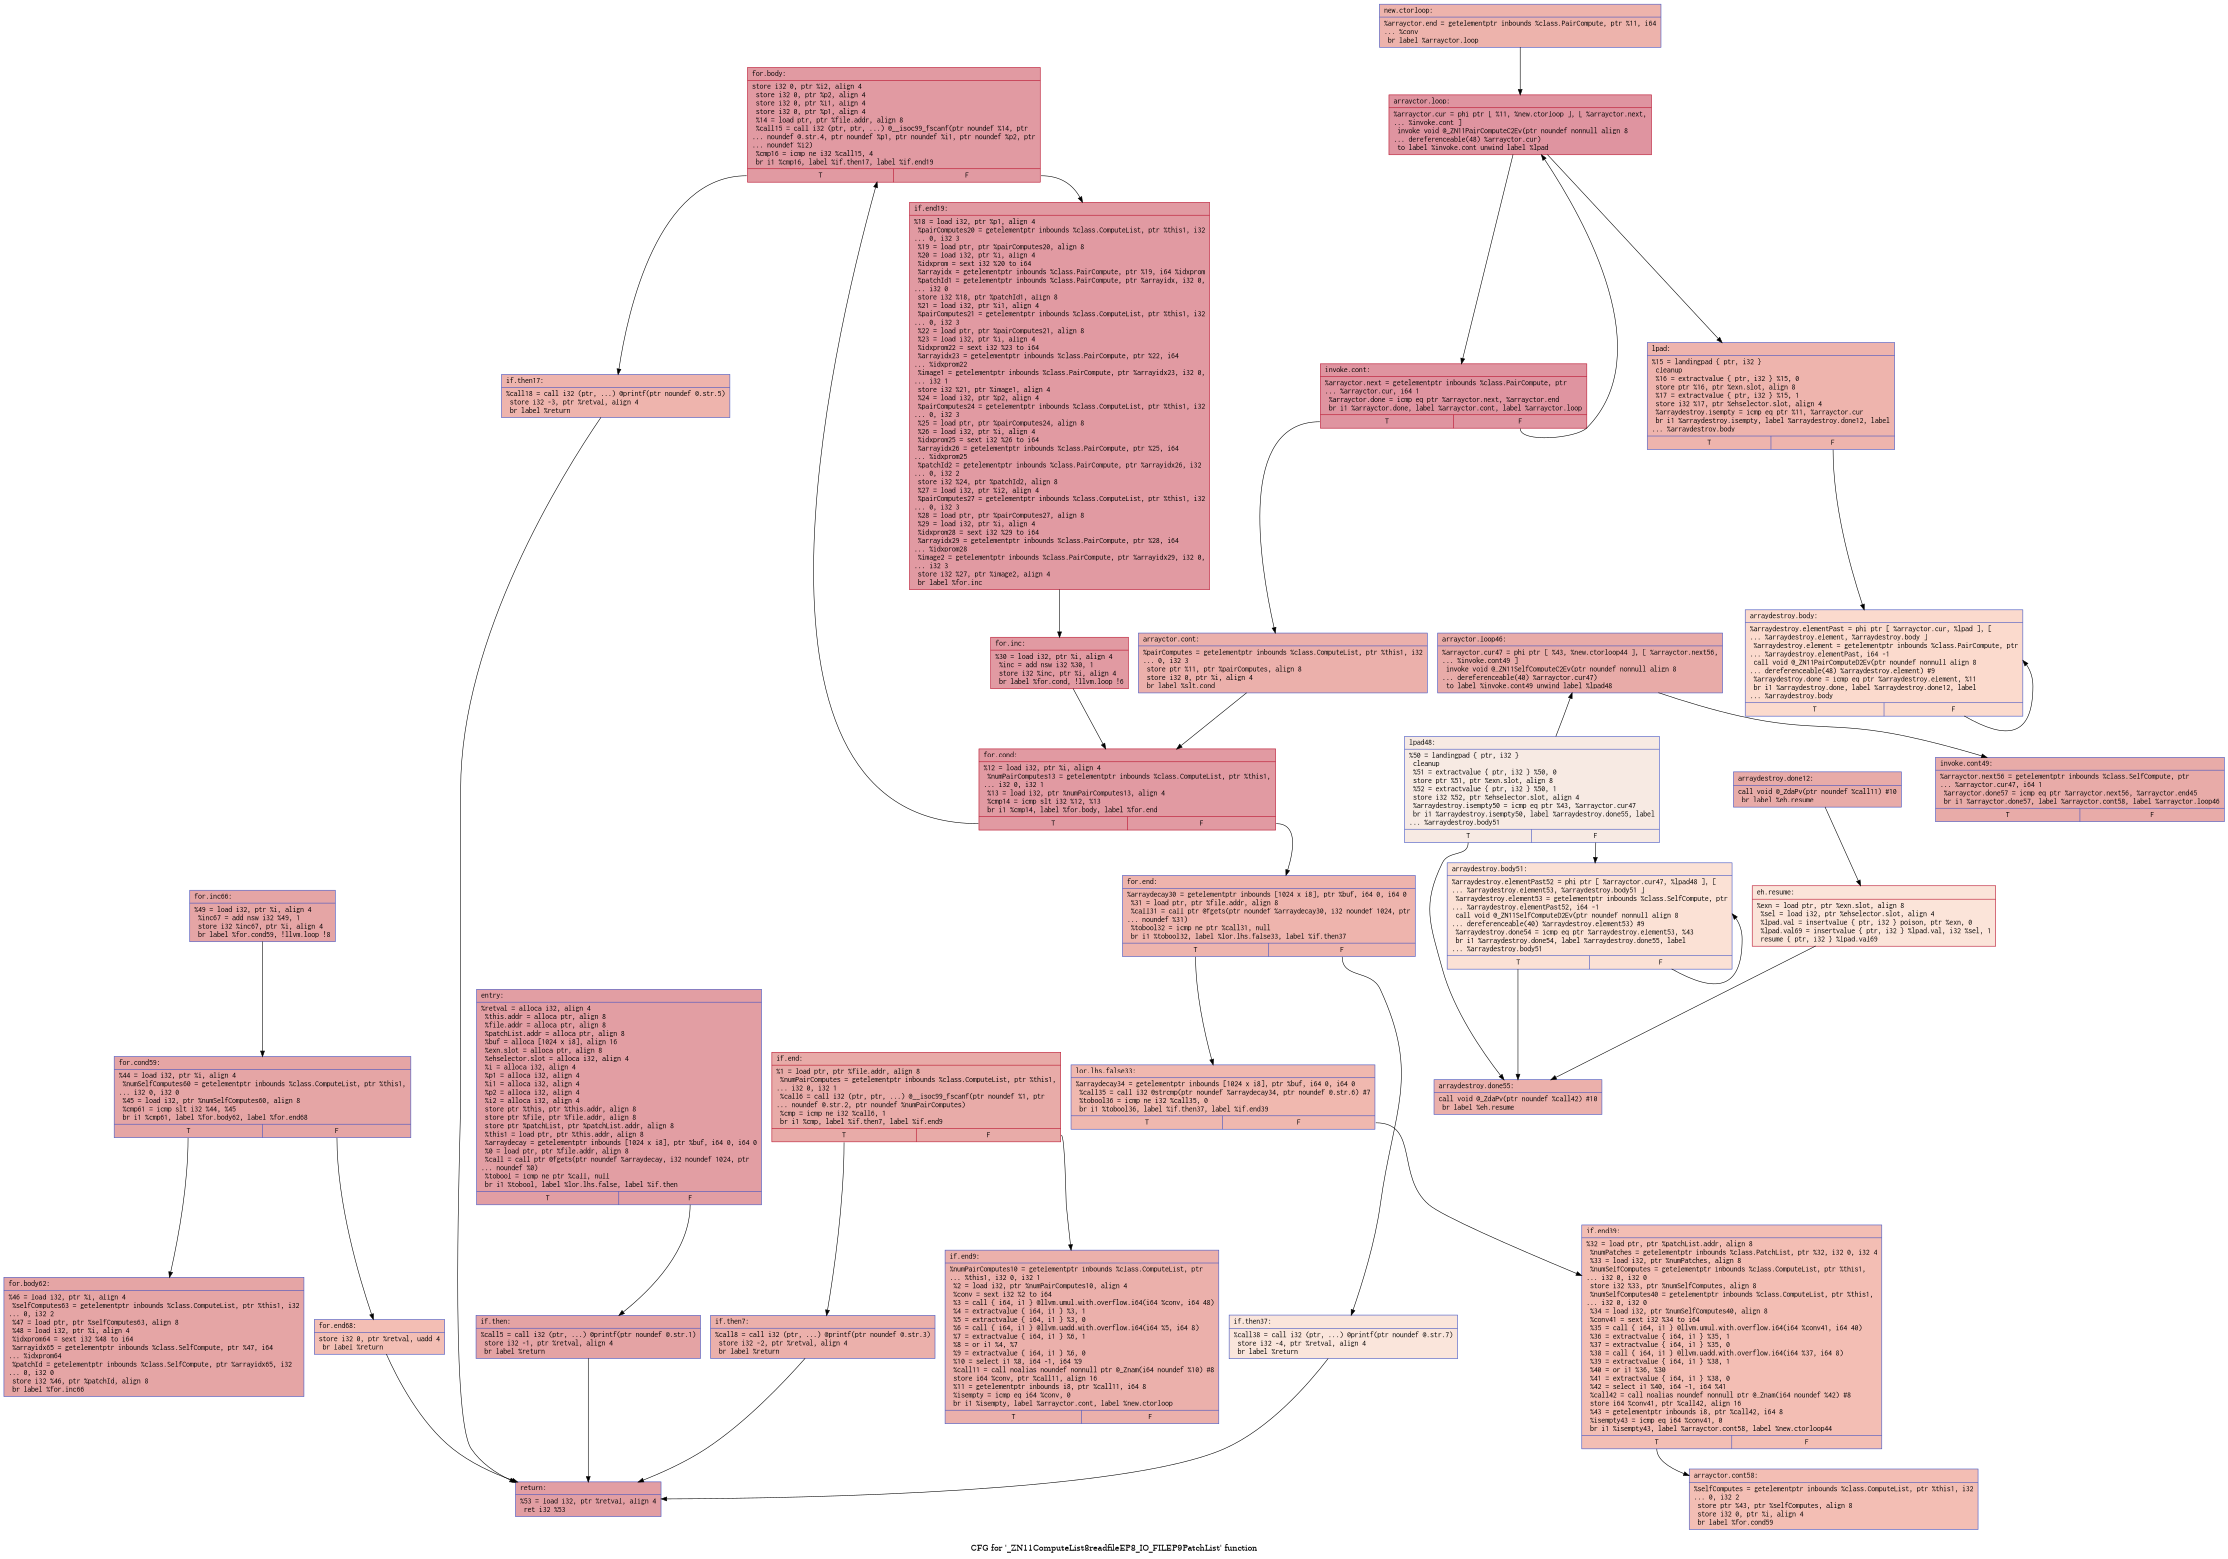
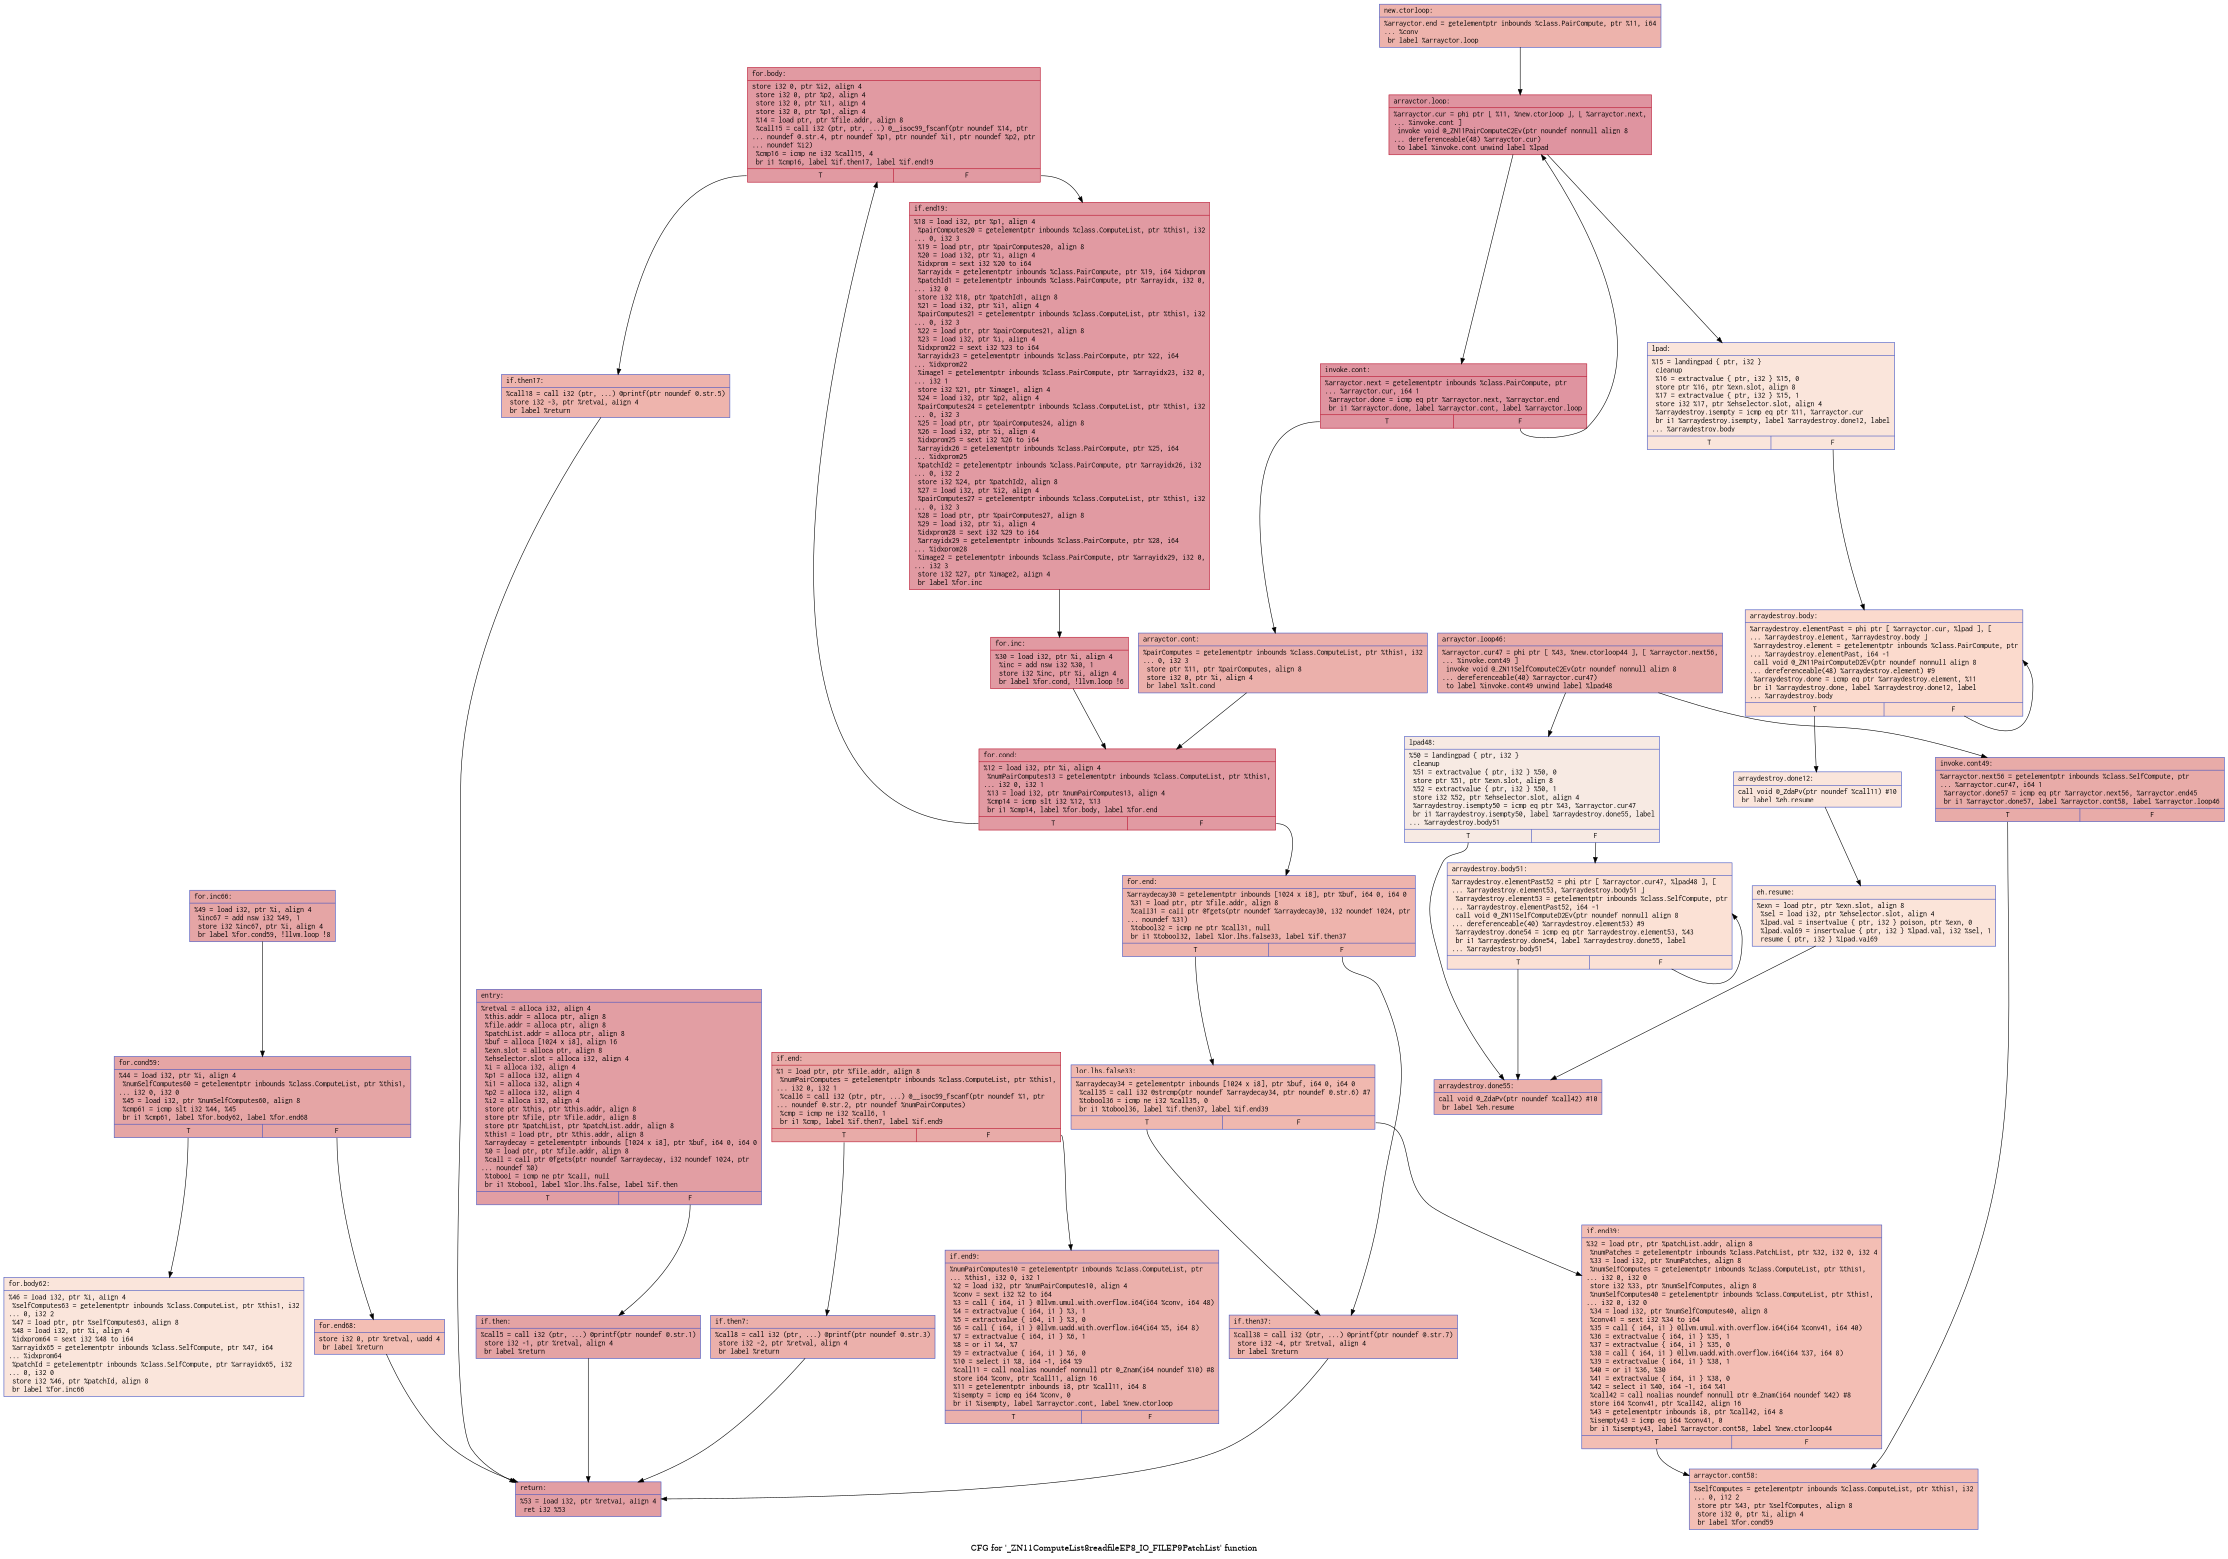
node "lpad:": fillcolor #d8564670 -> #f4c5ad70
edge "lpad48:" -> "arrayctor.loop46:": reversed
edge "arraydestroy.body:" -> "arraydestroy.done12:": added
node "arraydestroy.done12:": fillcolor #cc403a70 -> #f4c5ad70
node "eh.resume:": color #b70d28ff -> #3d50c3ff
edge "invoke.cont49:" -> "arrayctor.cont58:": added
edge "lor.lhs.false33:" -> "if.then37:": added
node "for.body62:": fillcolor #c5333470 -> #f4c5ad70
node "if.then37:": fillcolor #f4c5ad70 -> #d8564670
node "arrayctor.cont58:": text "... 0, i32 2" -> "... 0, i12 2"
